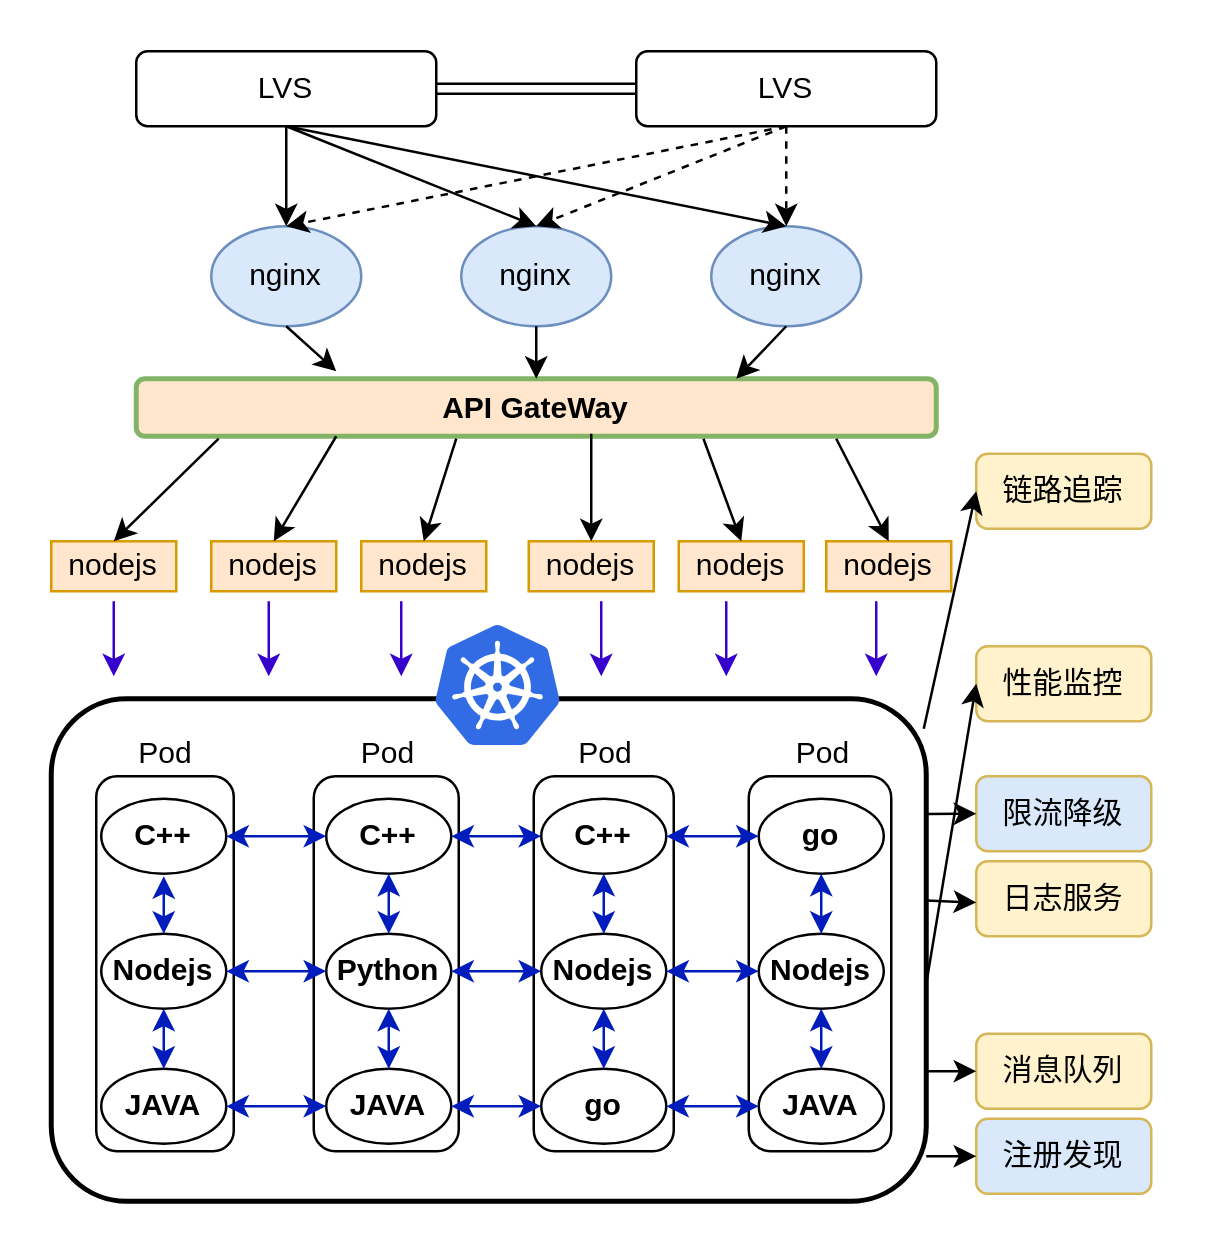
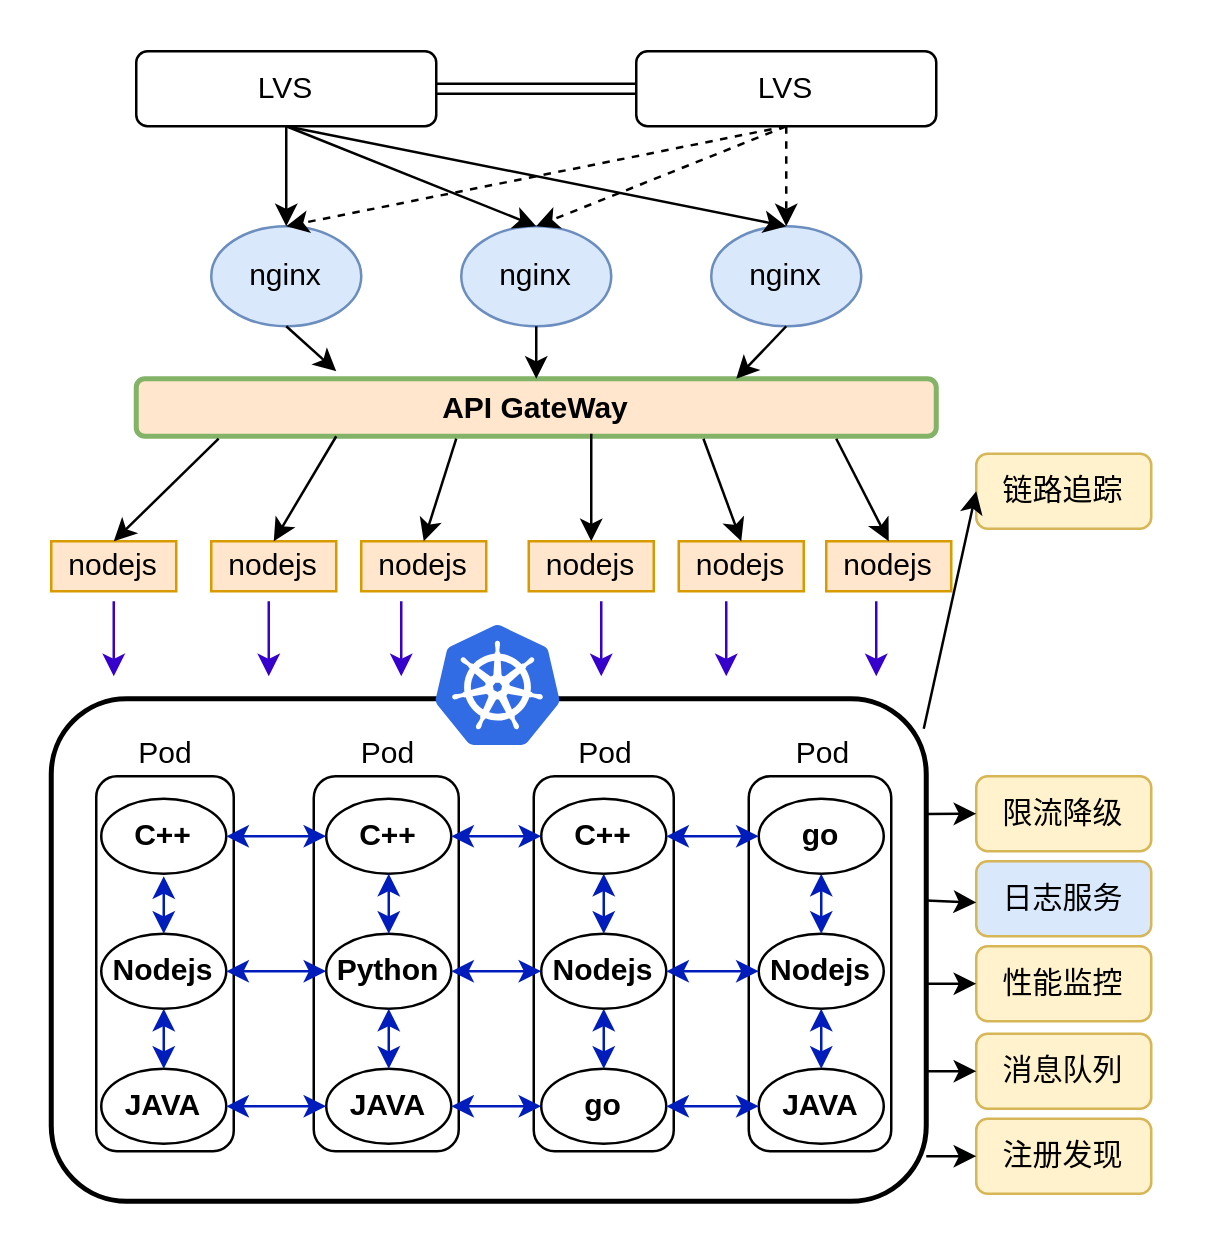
node "性能监控": moved (1064, 684) -> (1064, 984)
node "限流降级": fillcolor #dae8fc -> #fff2cc
node "日志服务": fillcolor #fff2cc -> #dae8fc
node "注册发现": fillcolor #dae8fc -> #fff2cc
